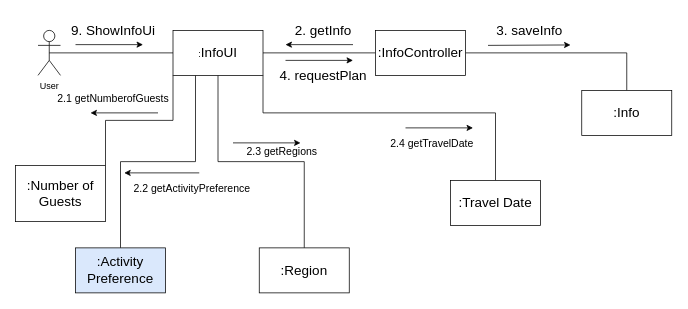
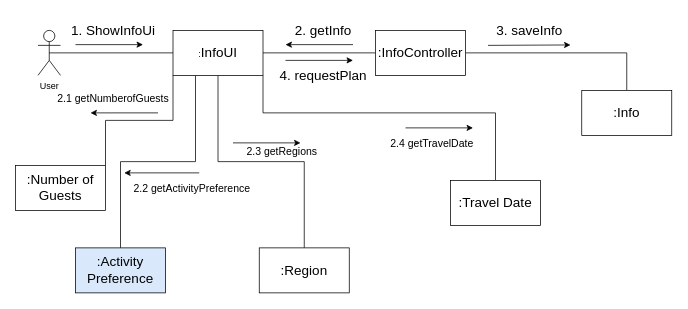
node "9. ShowInfoUi": label "9. ShowInfoUi" -> "1. ShowInfoUi"
node ":Number of Guests": size 90x56 -> 90x45
